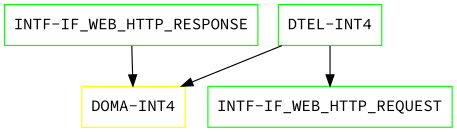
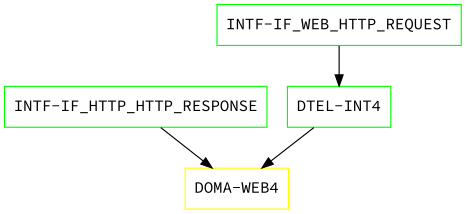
node "INTF-IF_WEB_HTTP_RESPONSE": label "INTF-IF_WEB_HTTP_RESPONSE" -> "INTF-IF_HTTP_HTTP_RESPONSE"
edge "DTEL-INT4" -> "INTF-IF_WEB_HTTP_REQUEST": reversed
node "DOMA-INT4": label "DOMA-INT4" -> "DOMA-WEB4"
